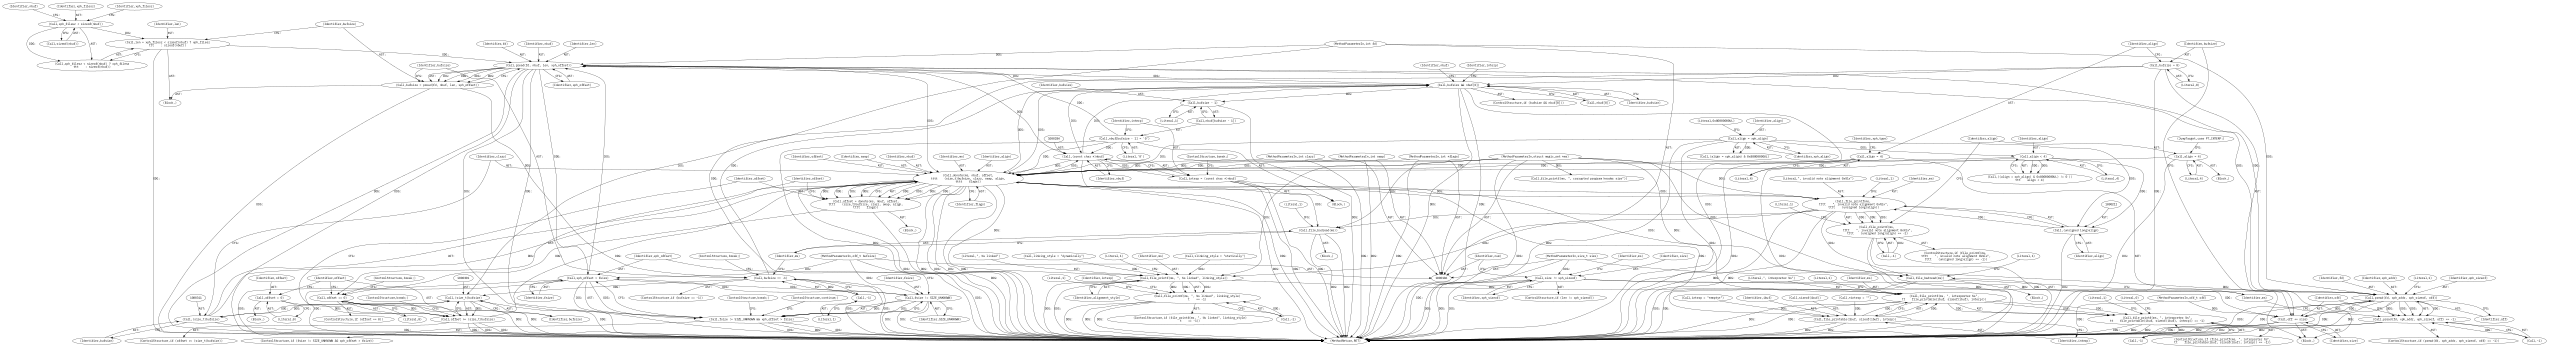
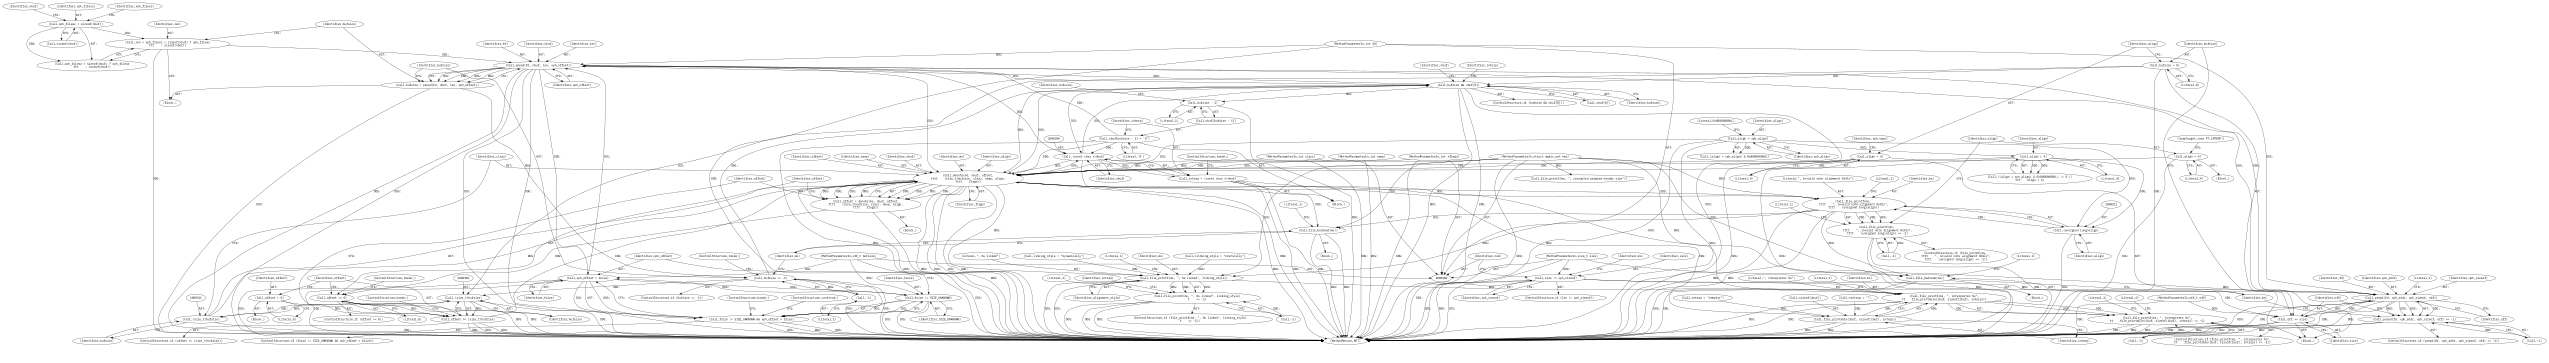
edge "(MethodParameterIn,int swap)" -> "1000106": removed, label "AST:"
node "(Identifier,ibuf)": removed
